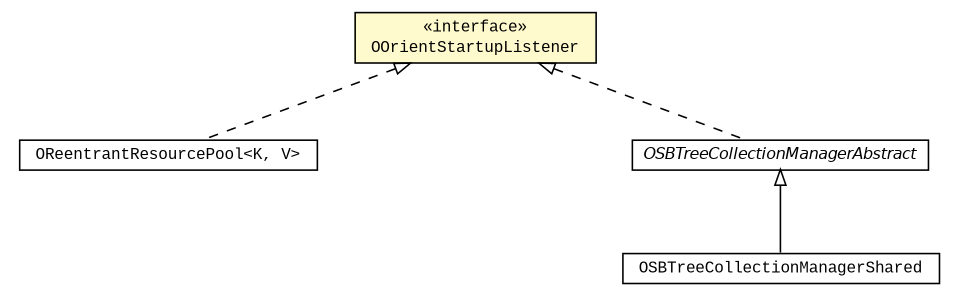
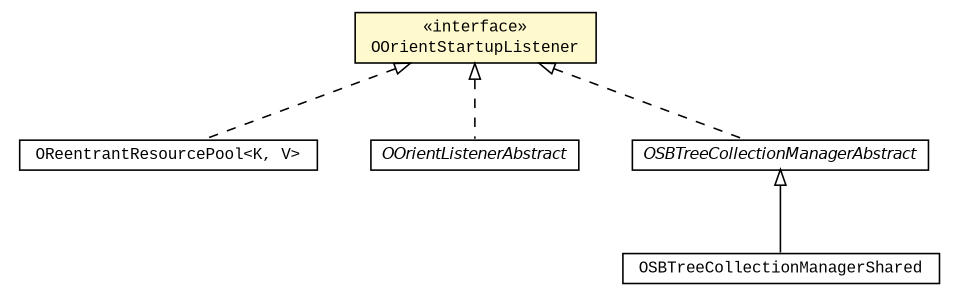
node "OOrientListenerAbstract": added
